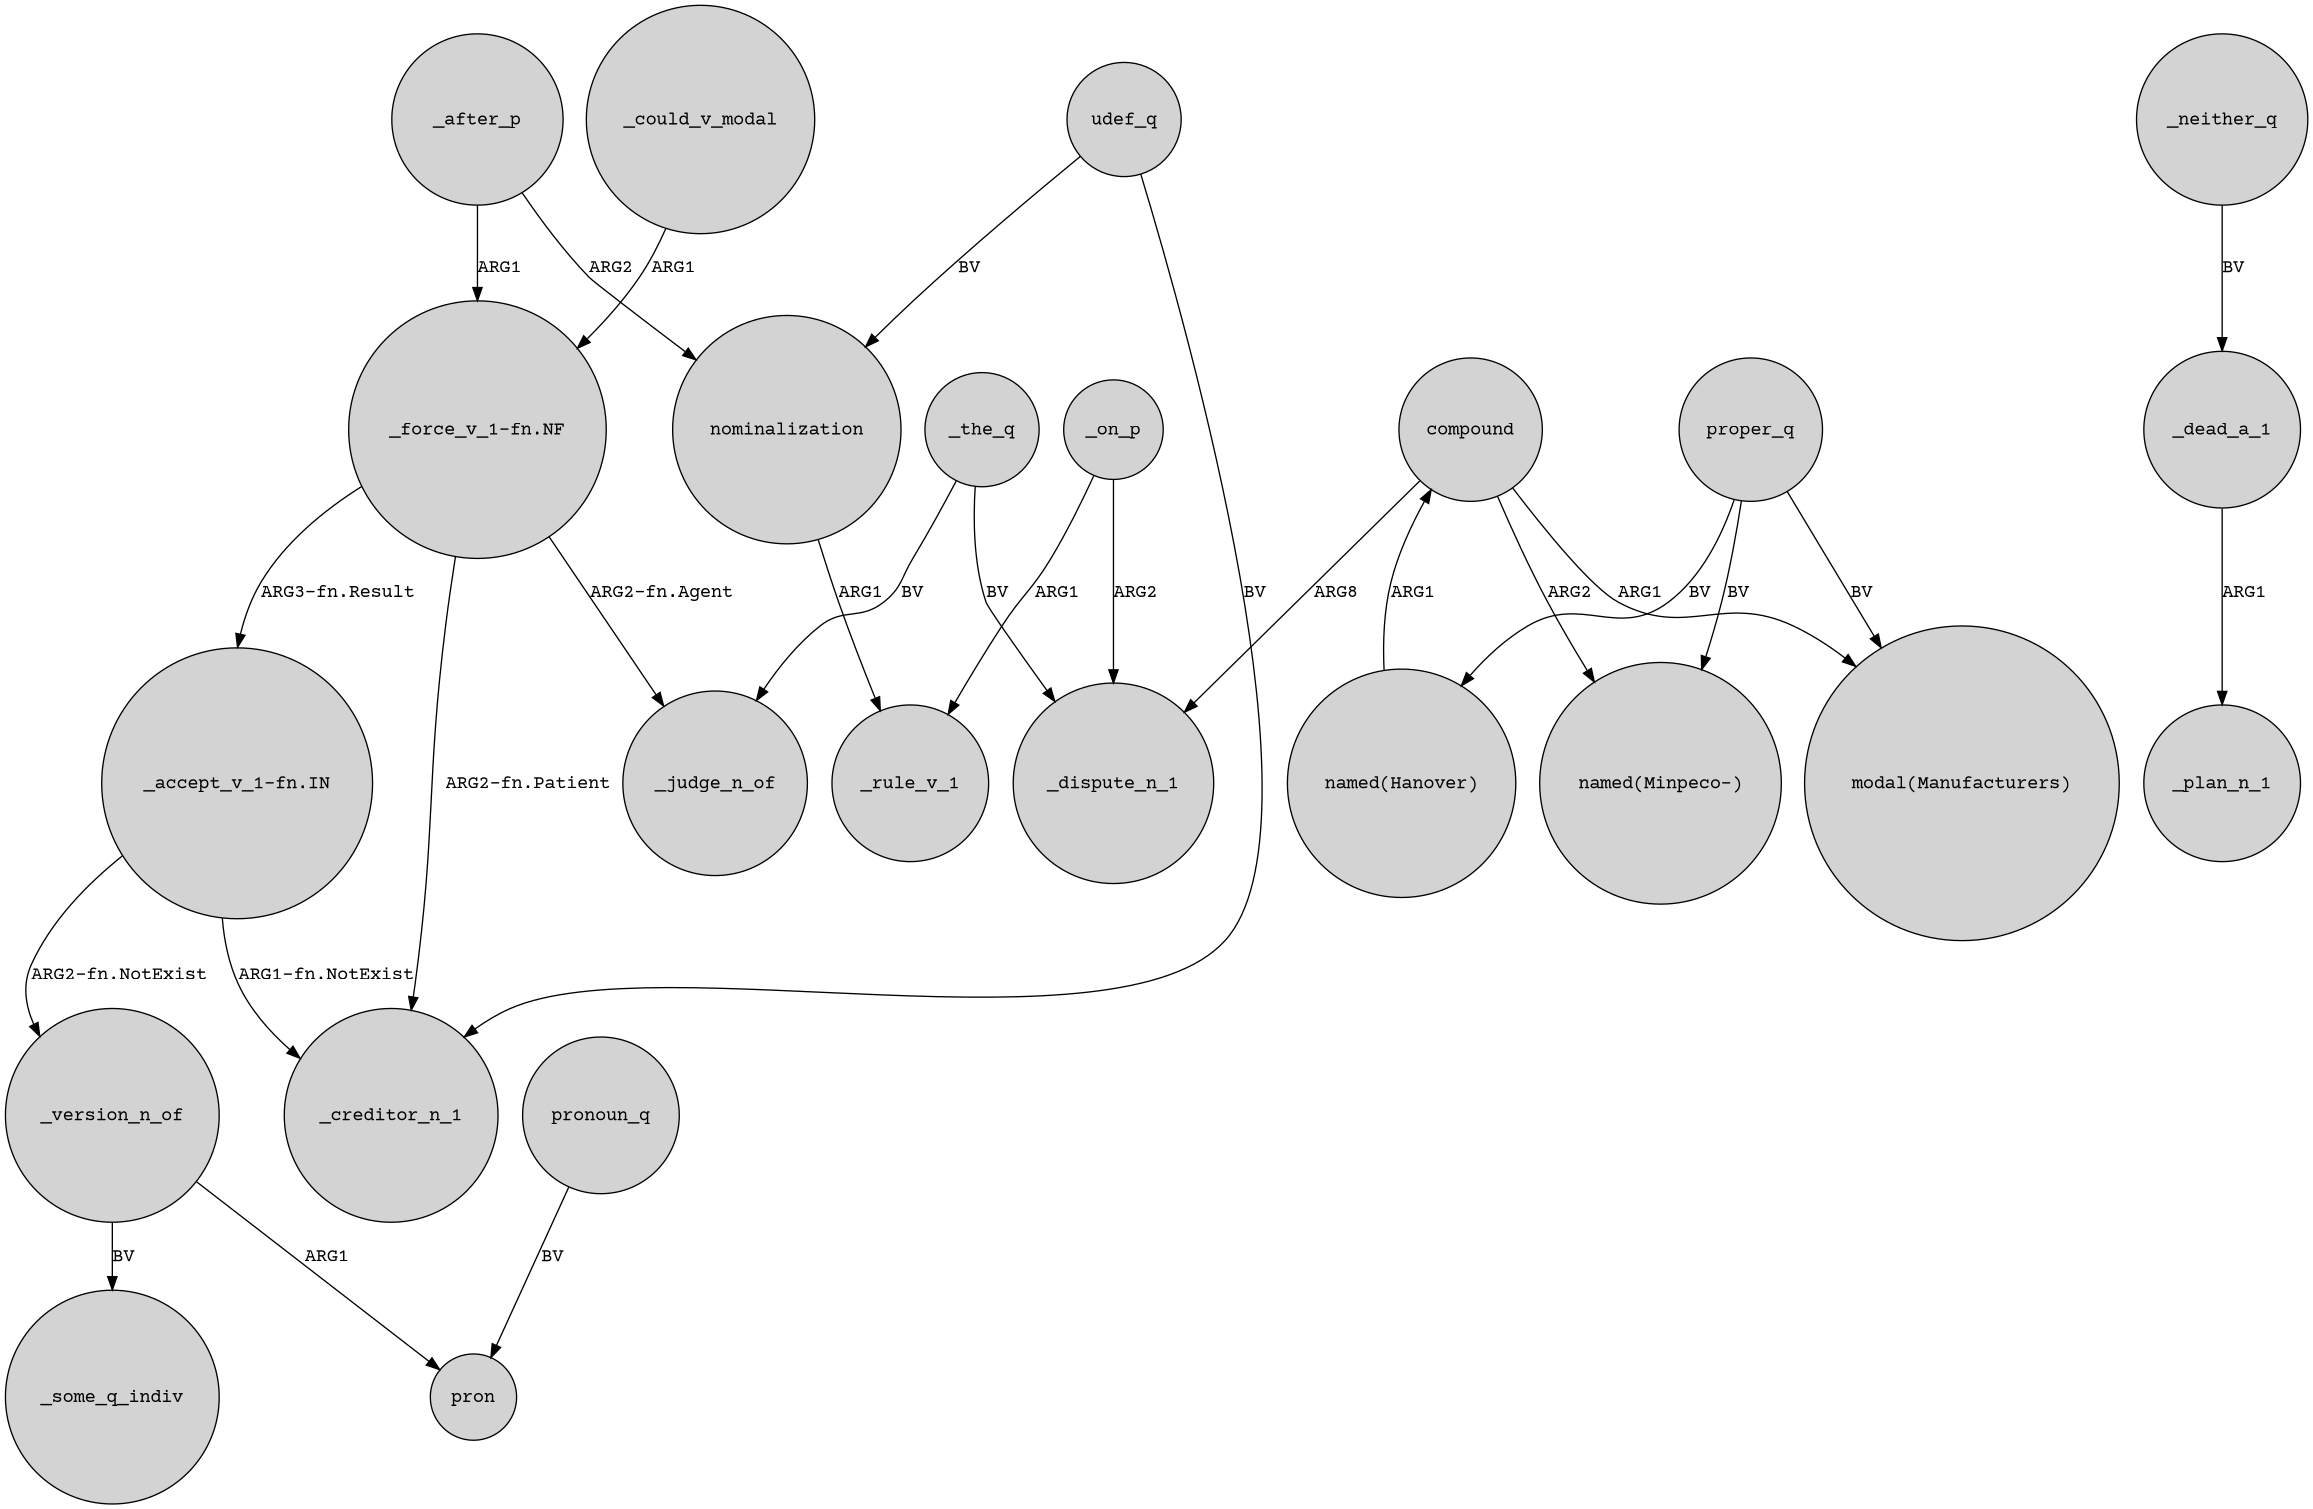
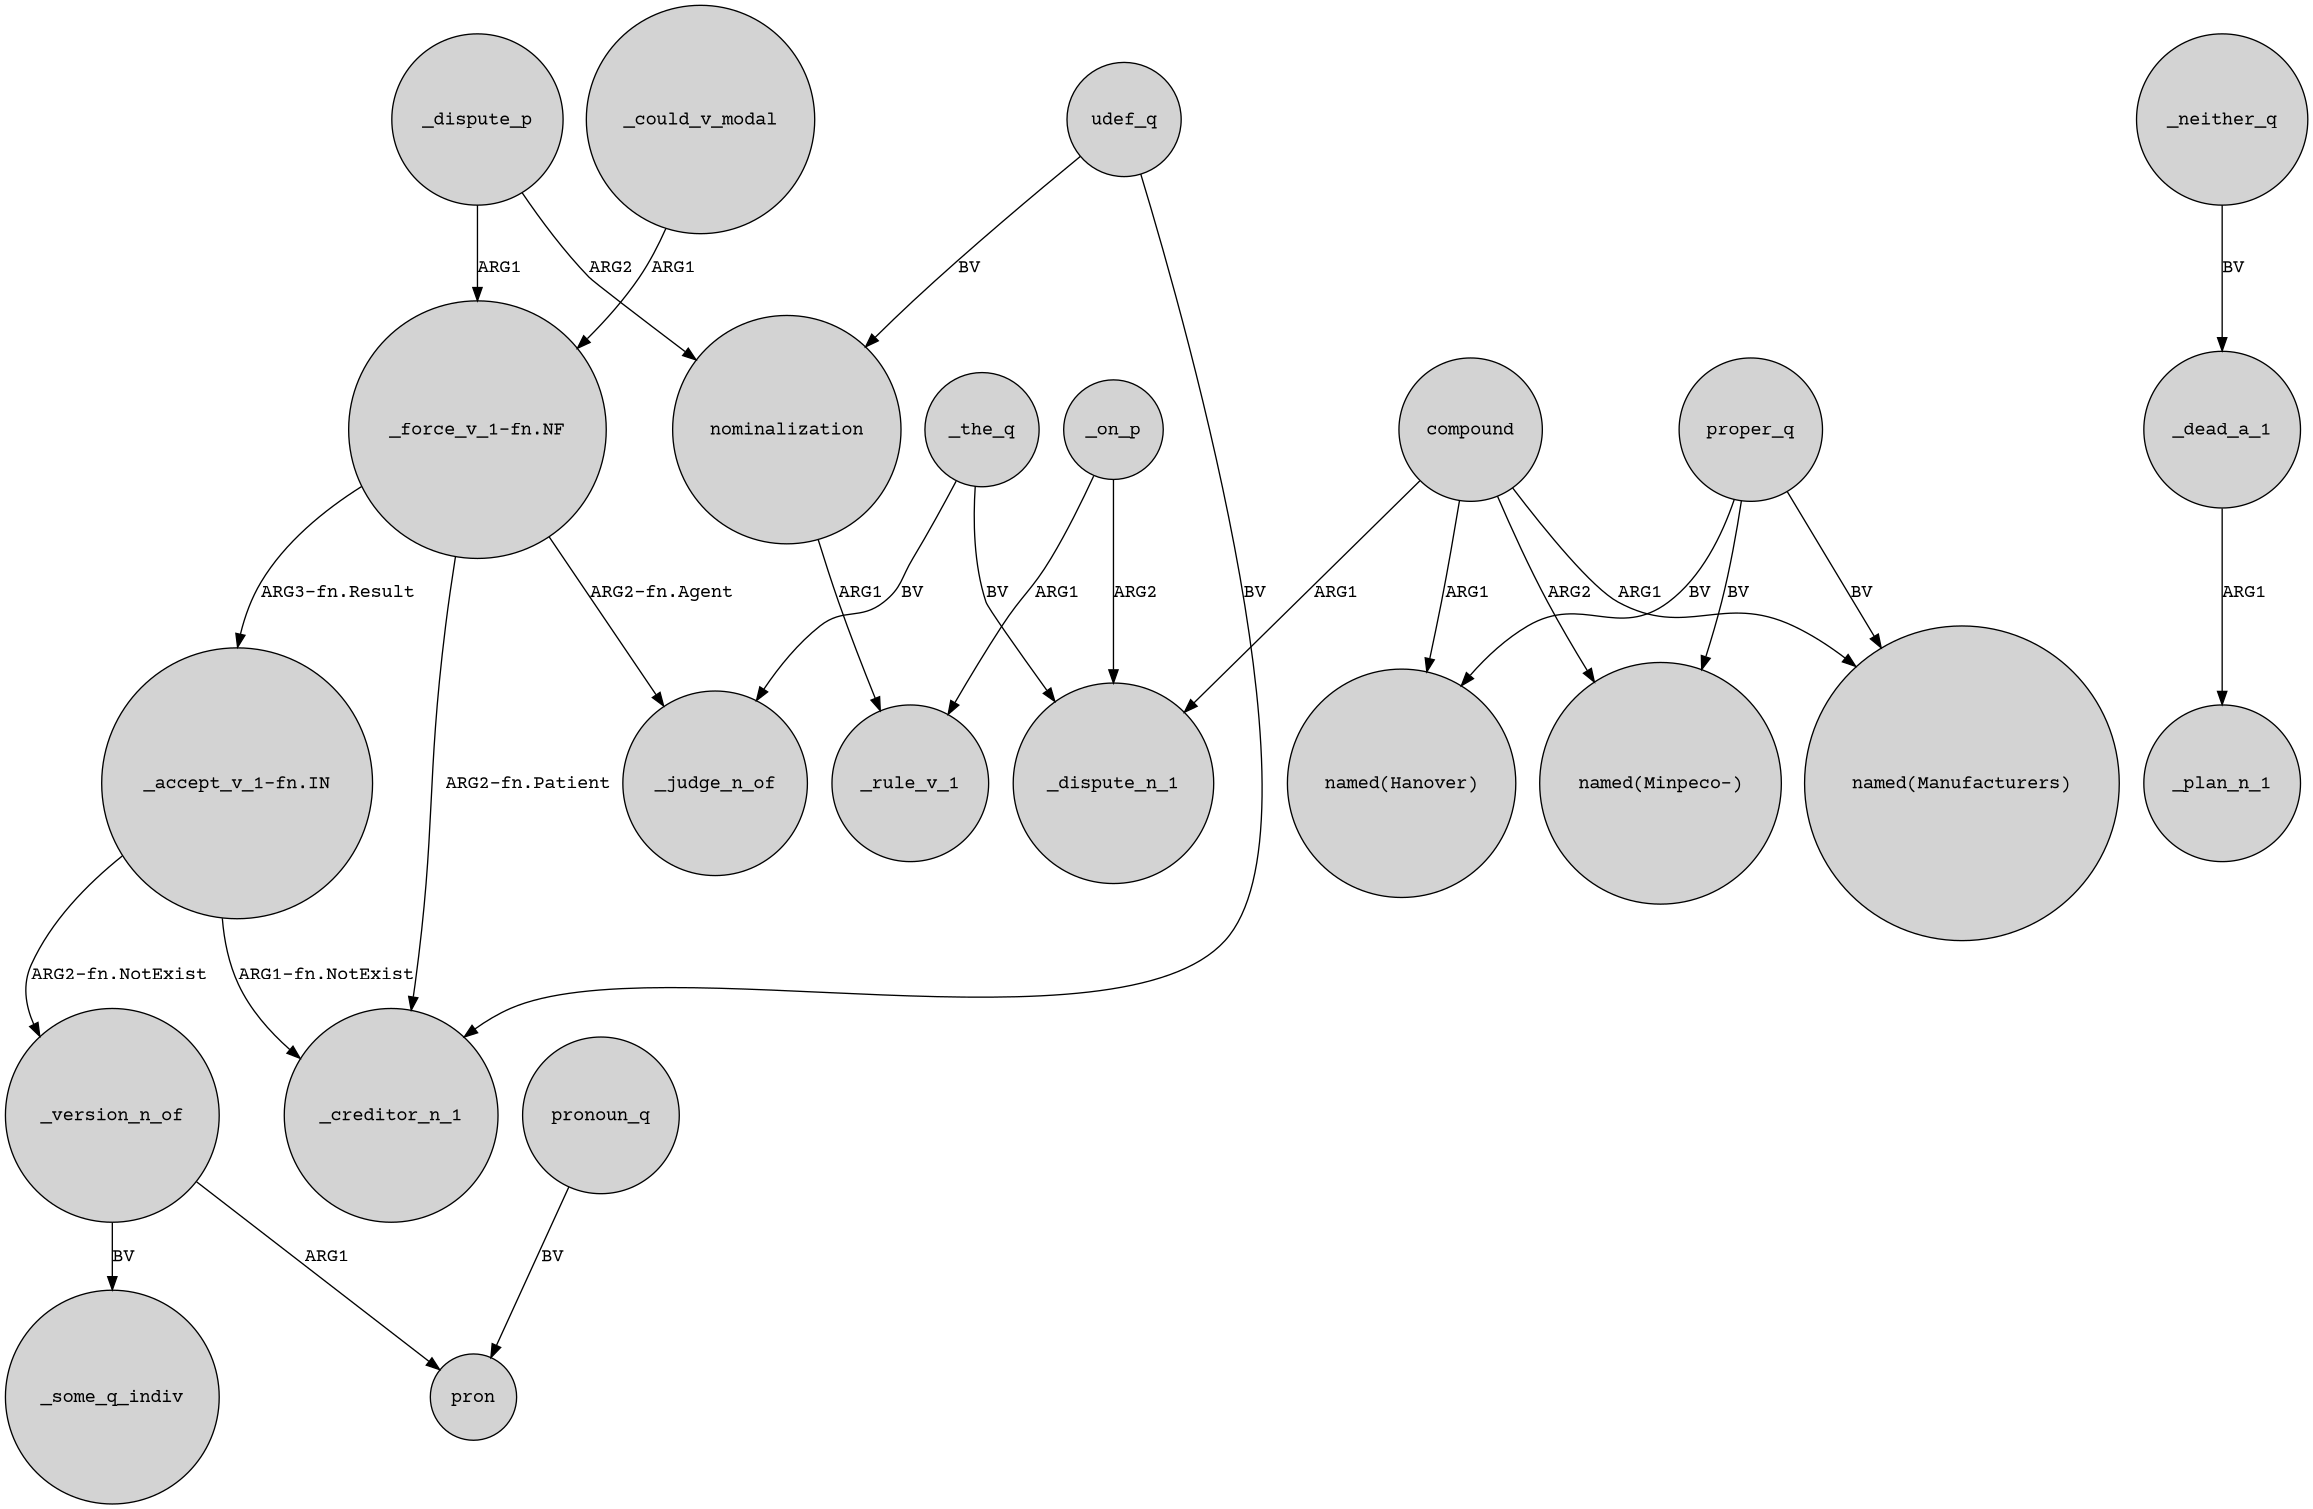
node "_after_p": label "_after_p" -> "_dispute_p"
edge "named(Hanover)" -> "compound": reversed
edge "compound" -> "_dispute_n_1": label "ARG8" -> "ARG1"
node "modal(Manufacturers)": label "modal(Manufacturers)" -> "named(Manufacturers)"
